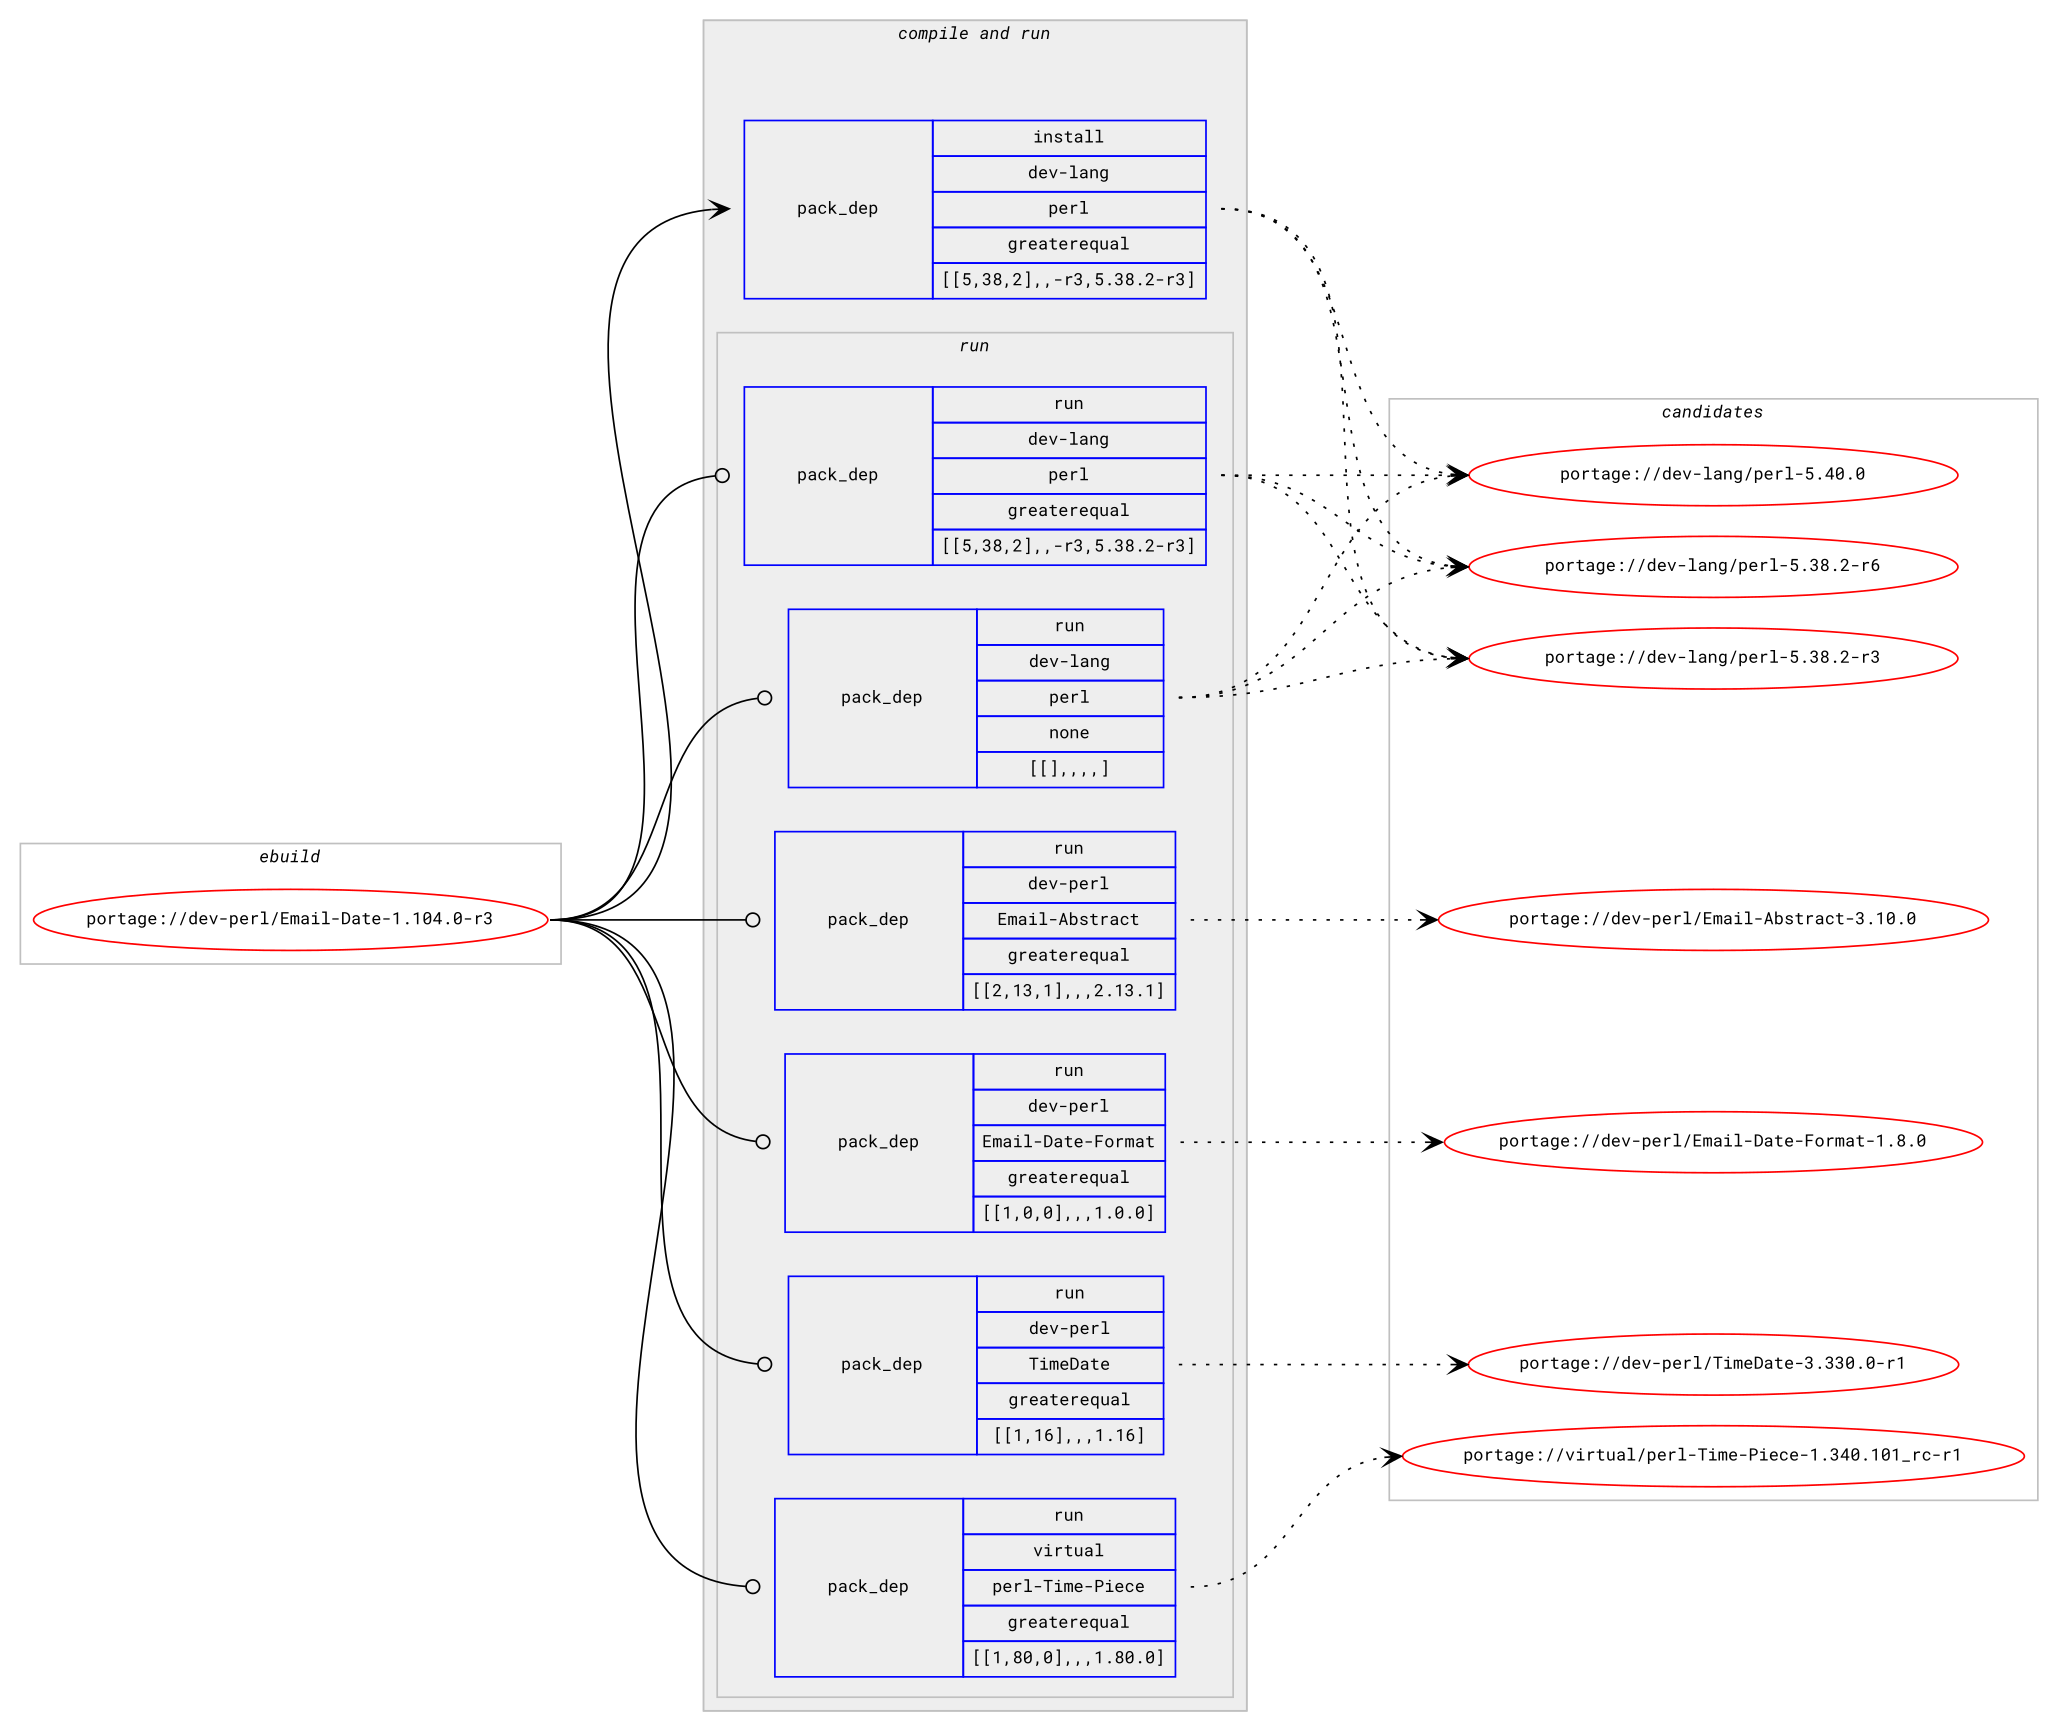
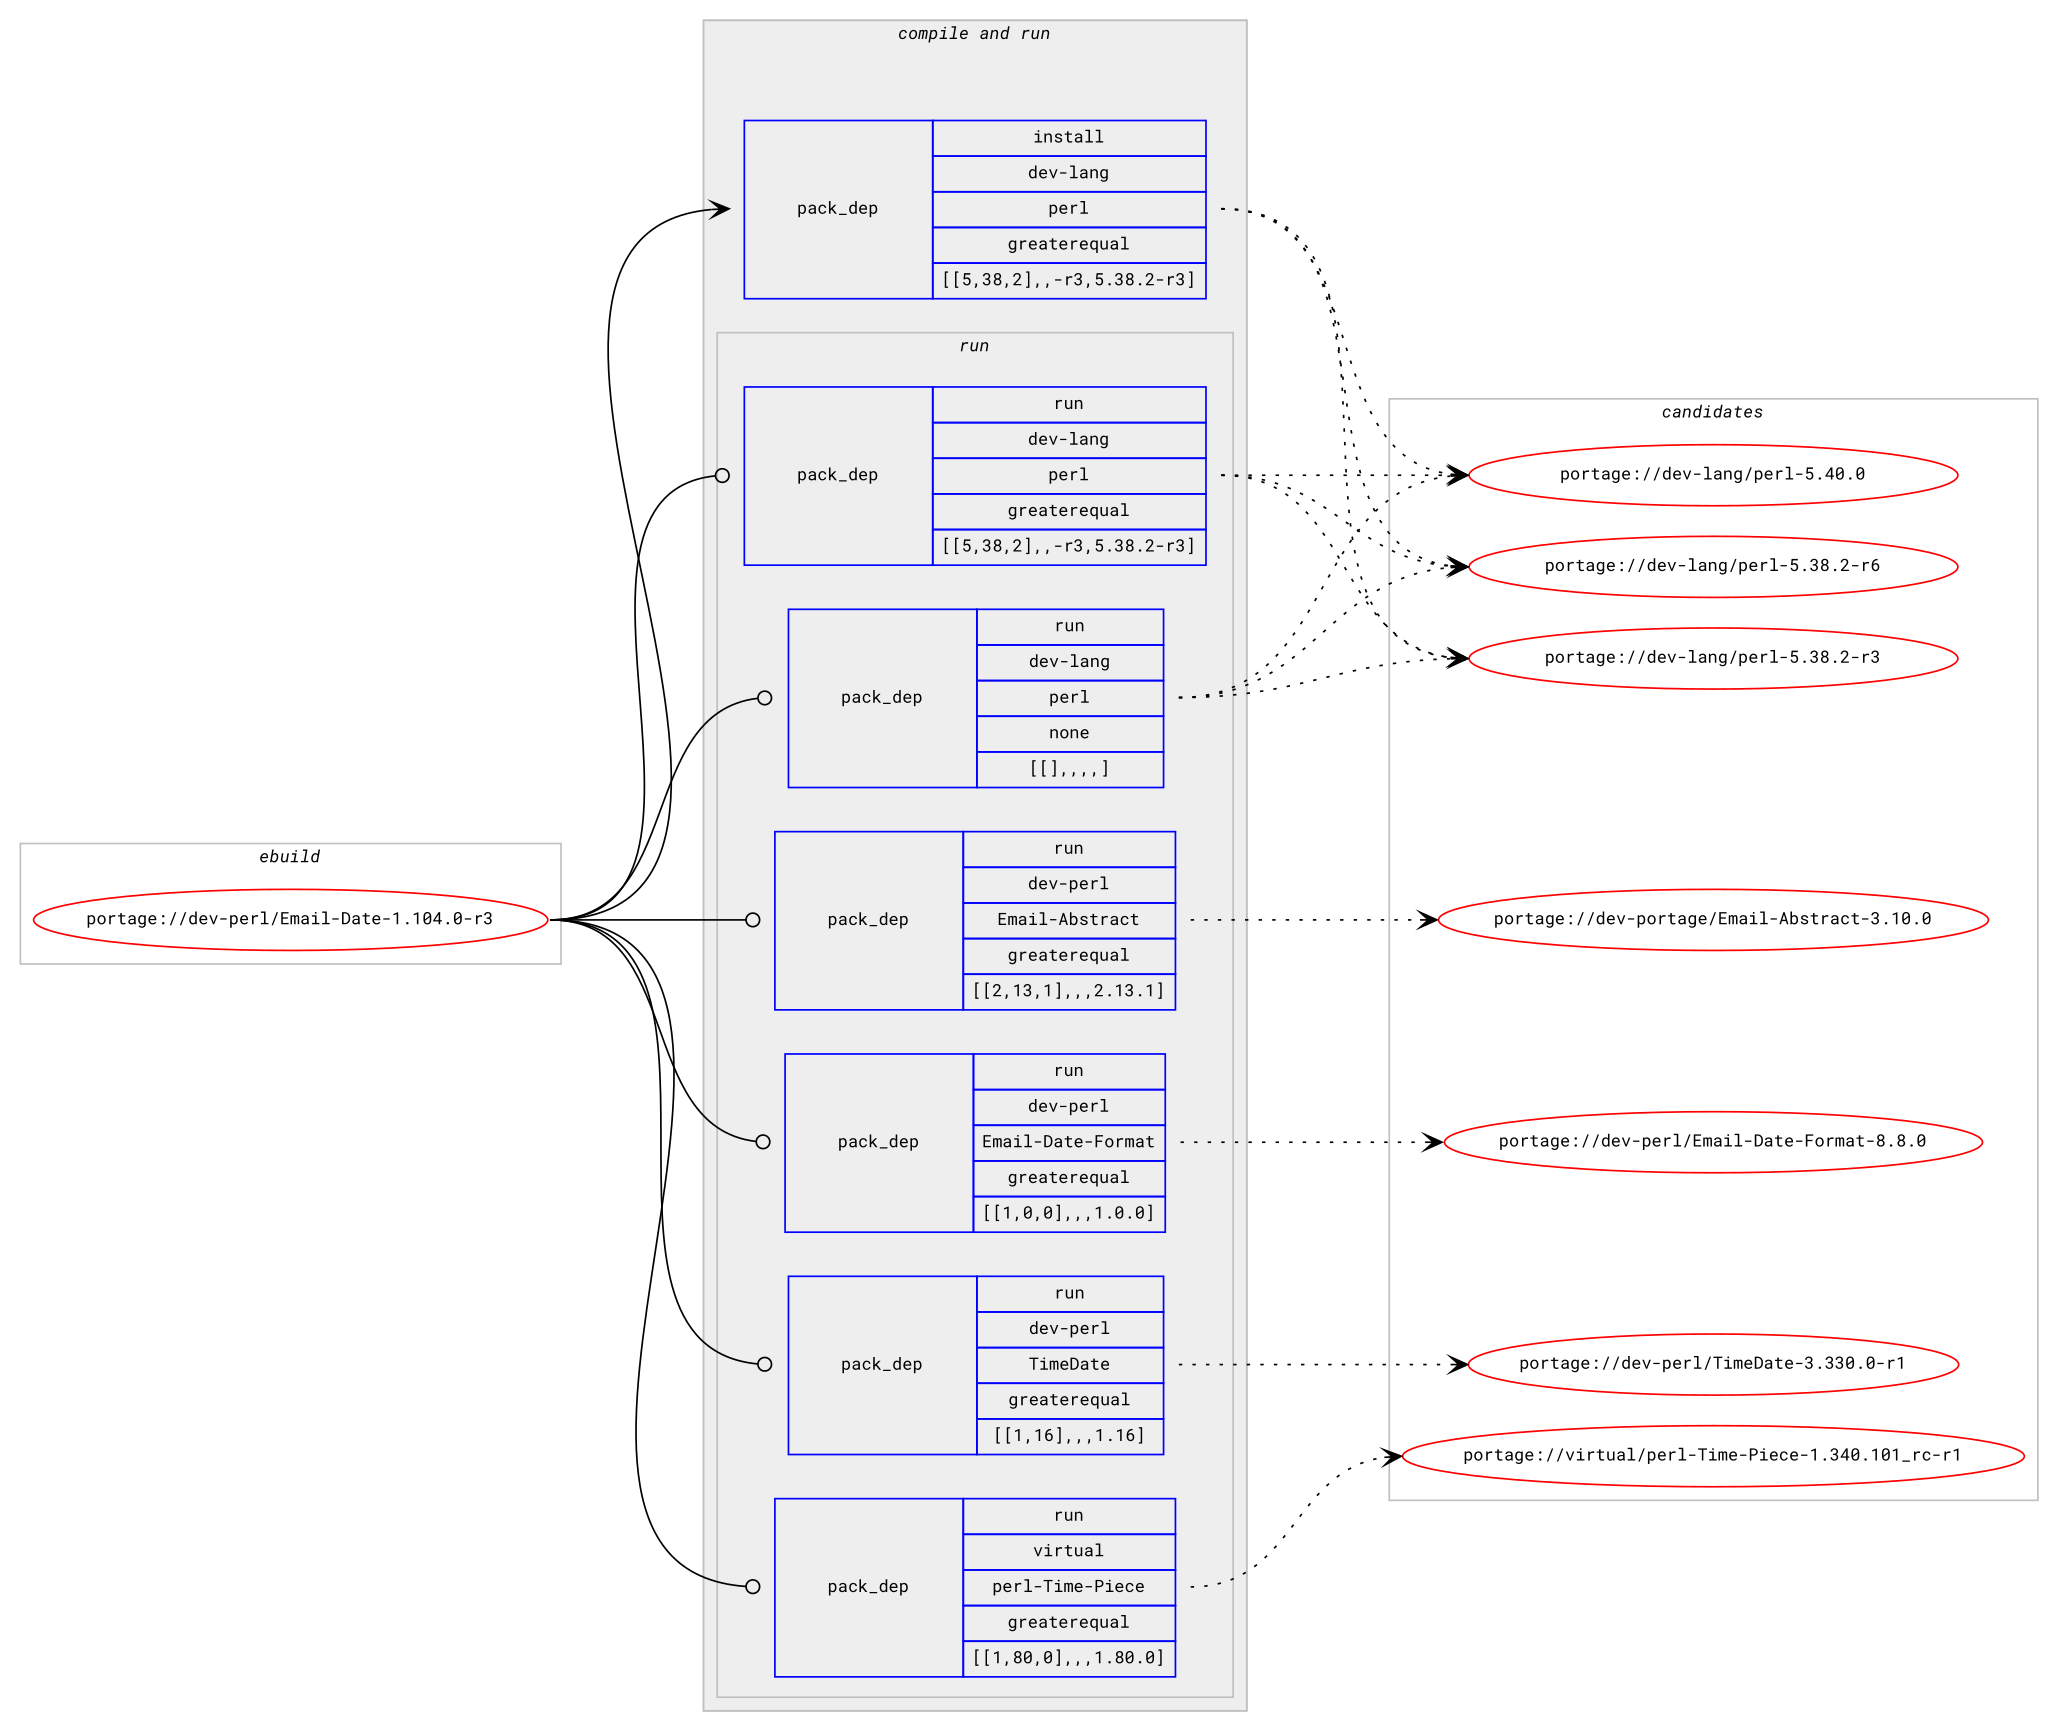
node "portage://dev-perl/Email-Abstract-3.10.0": label "portage://dev-perl/Email-Abstract-3.10.0" -> "portage://dev-portage/Email-Abstract-3.10.0"
node "portage://dev-perl/Email-Date-Format-1.8.0": label "portage://dev-perl/Email-Date-Format-1.8.0" -> "portage://dev-perl/Email-Date-Format-8.8.0"
